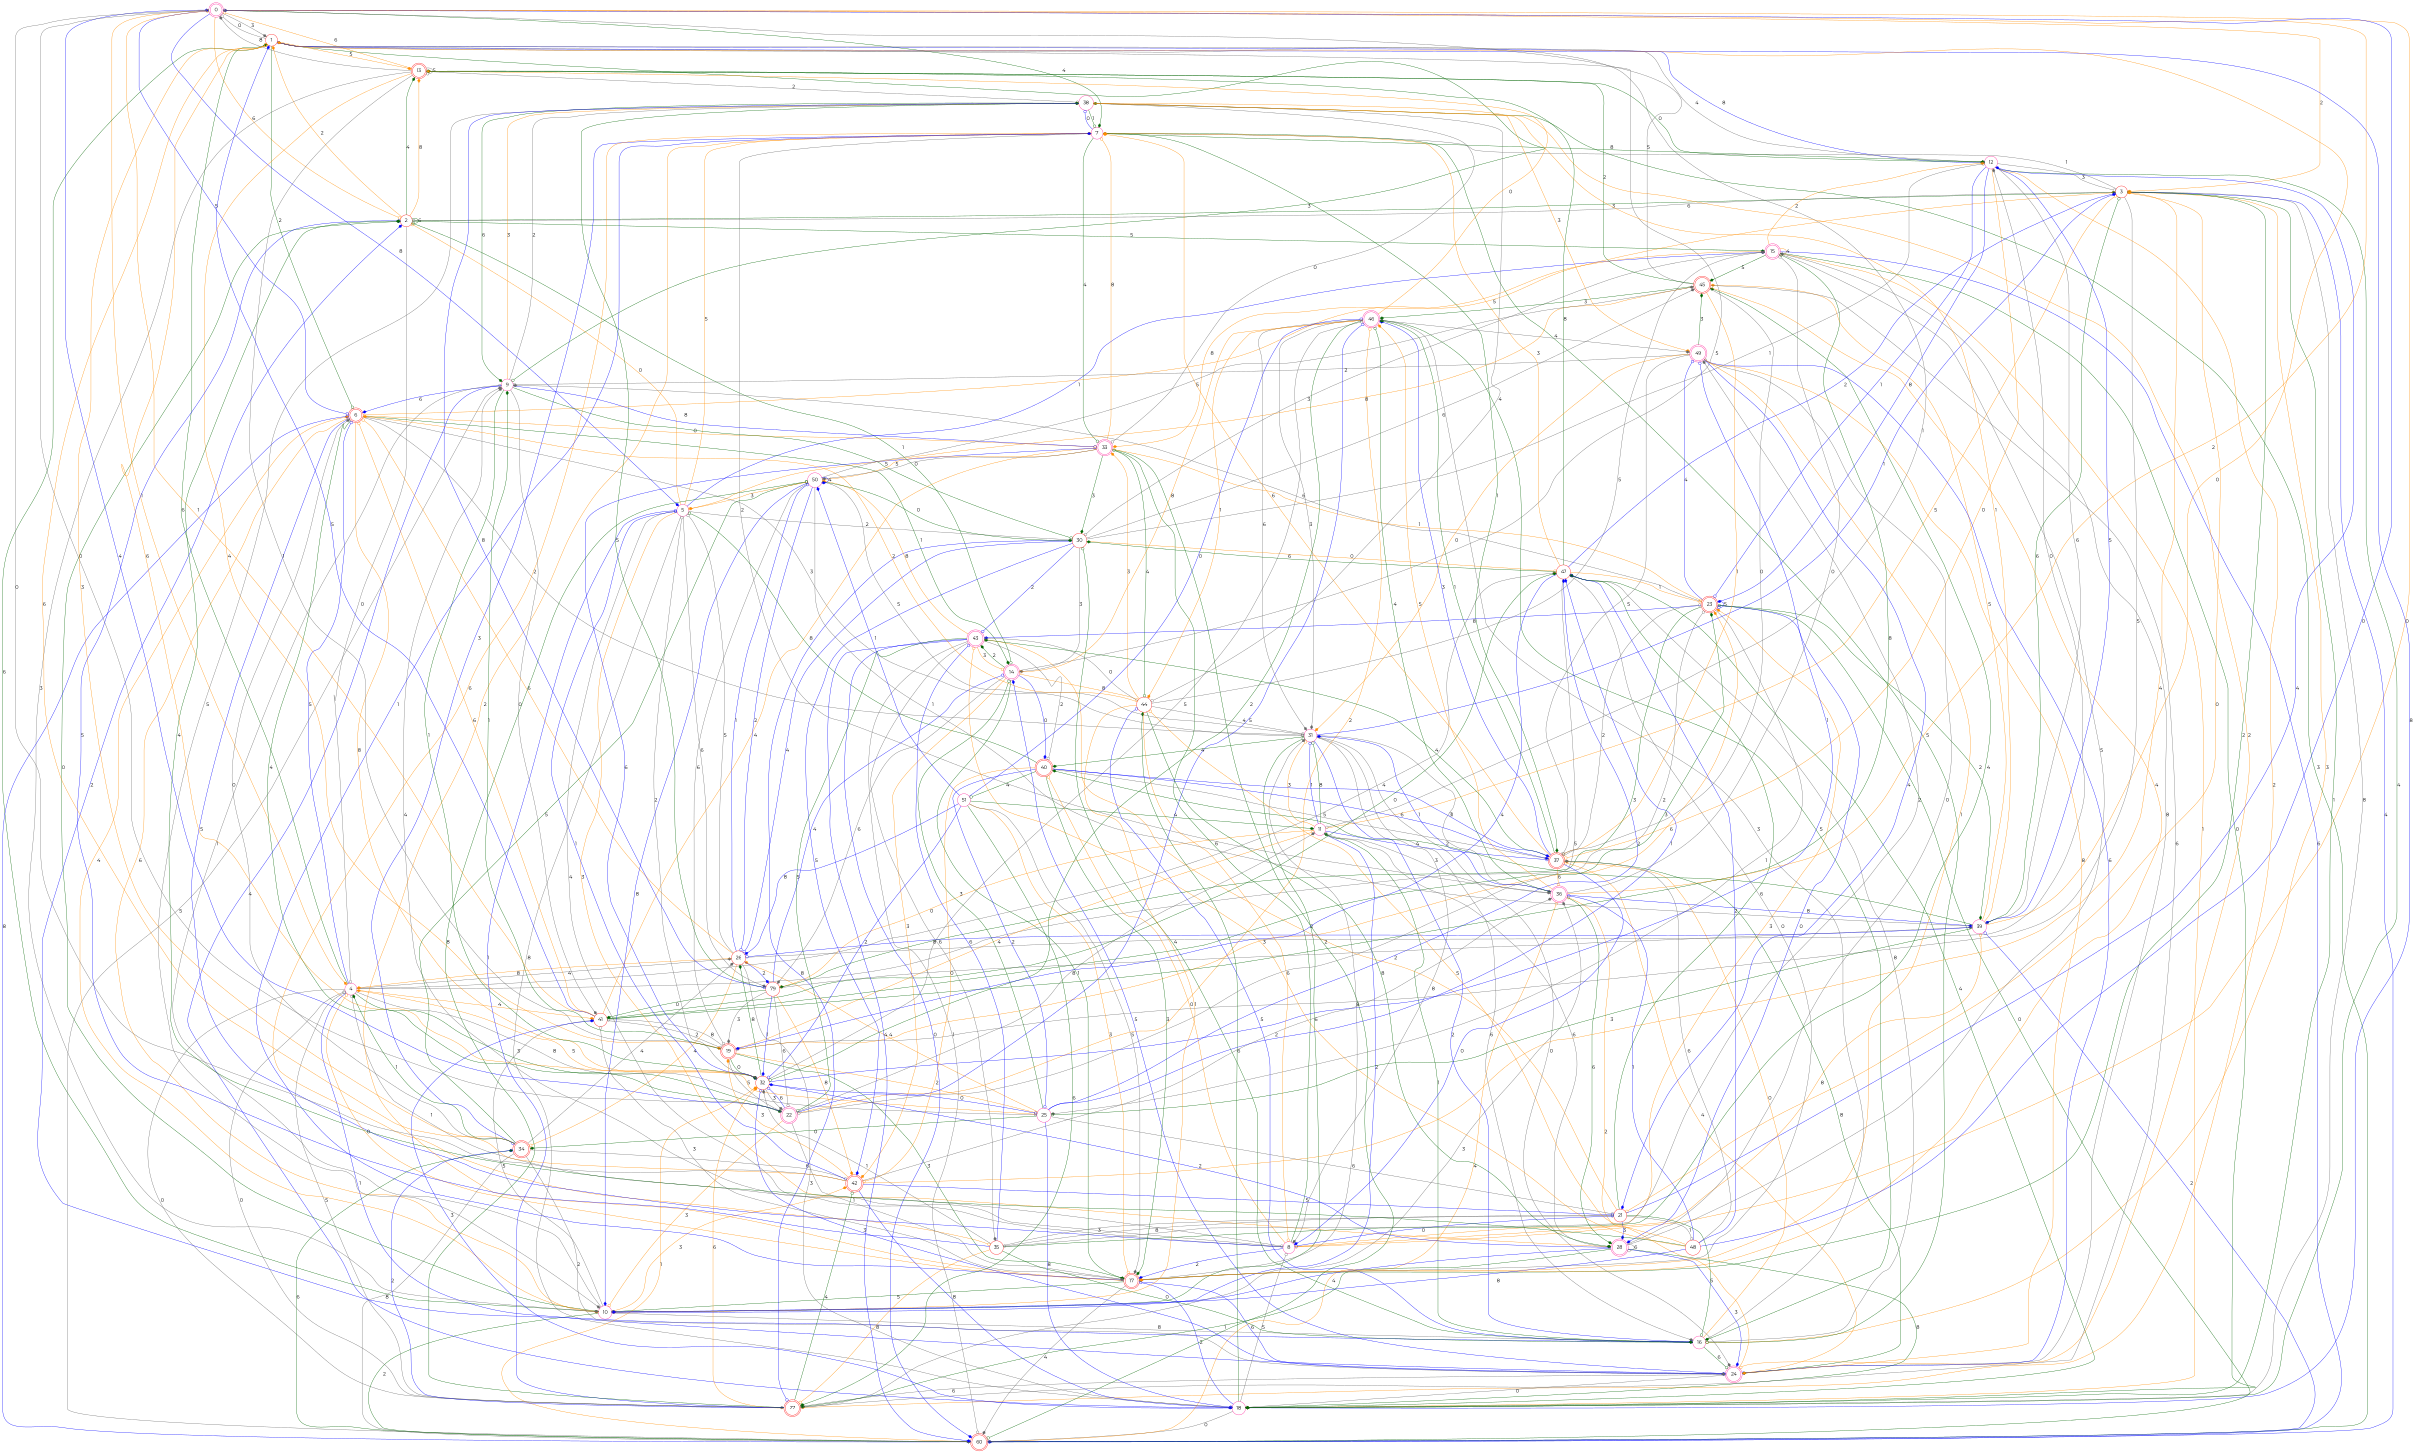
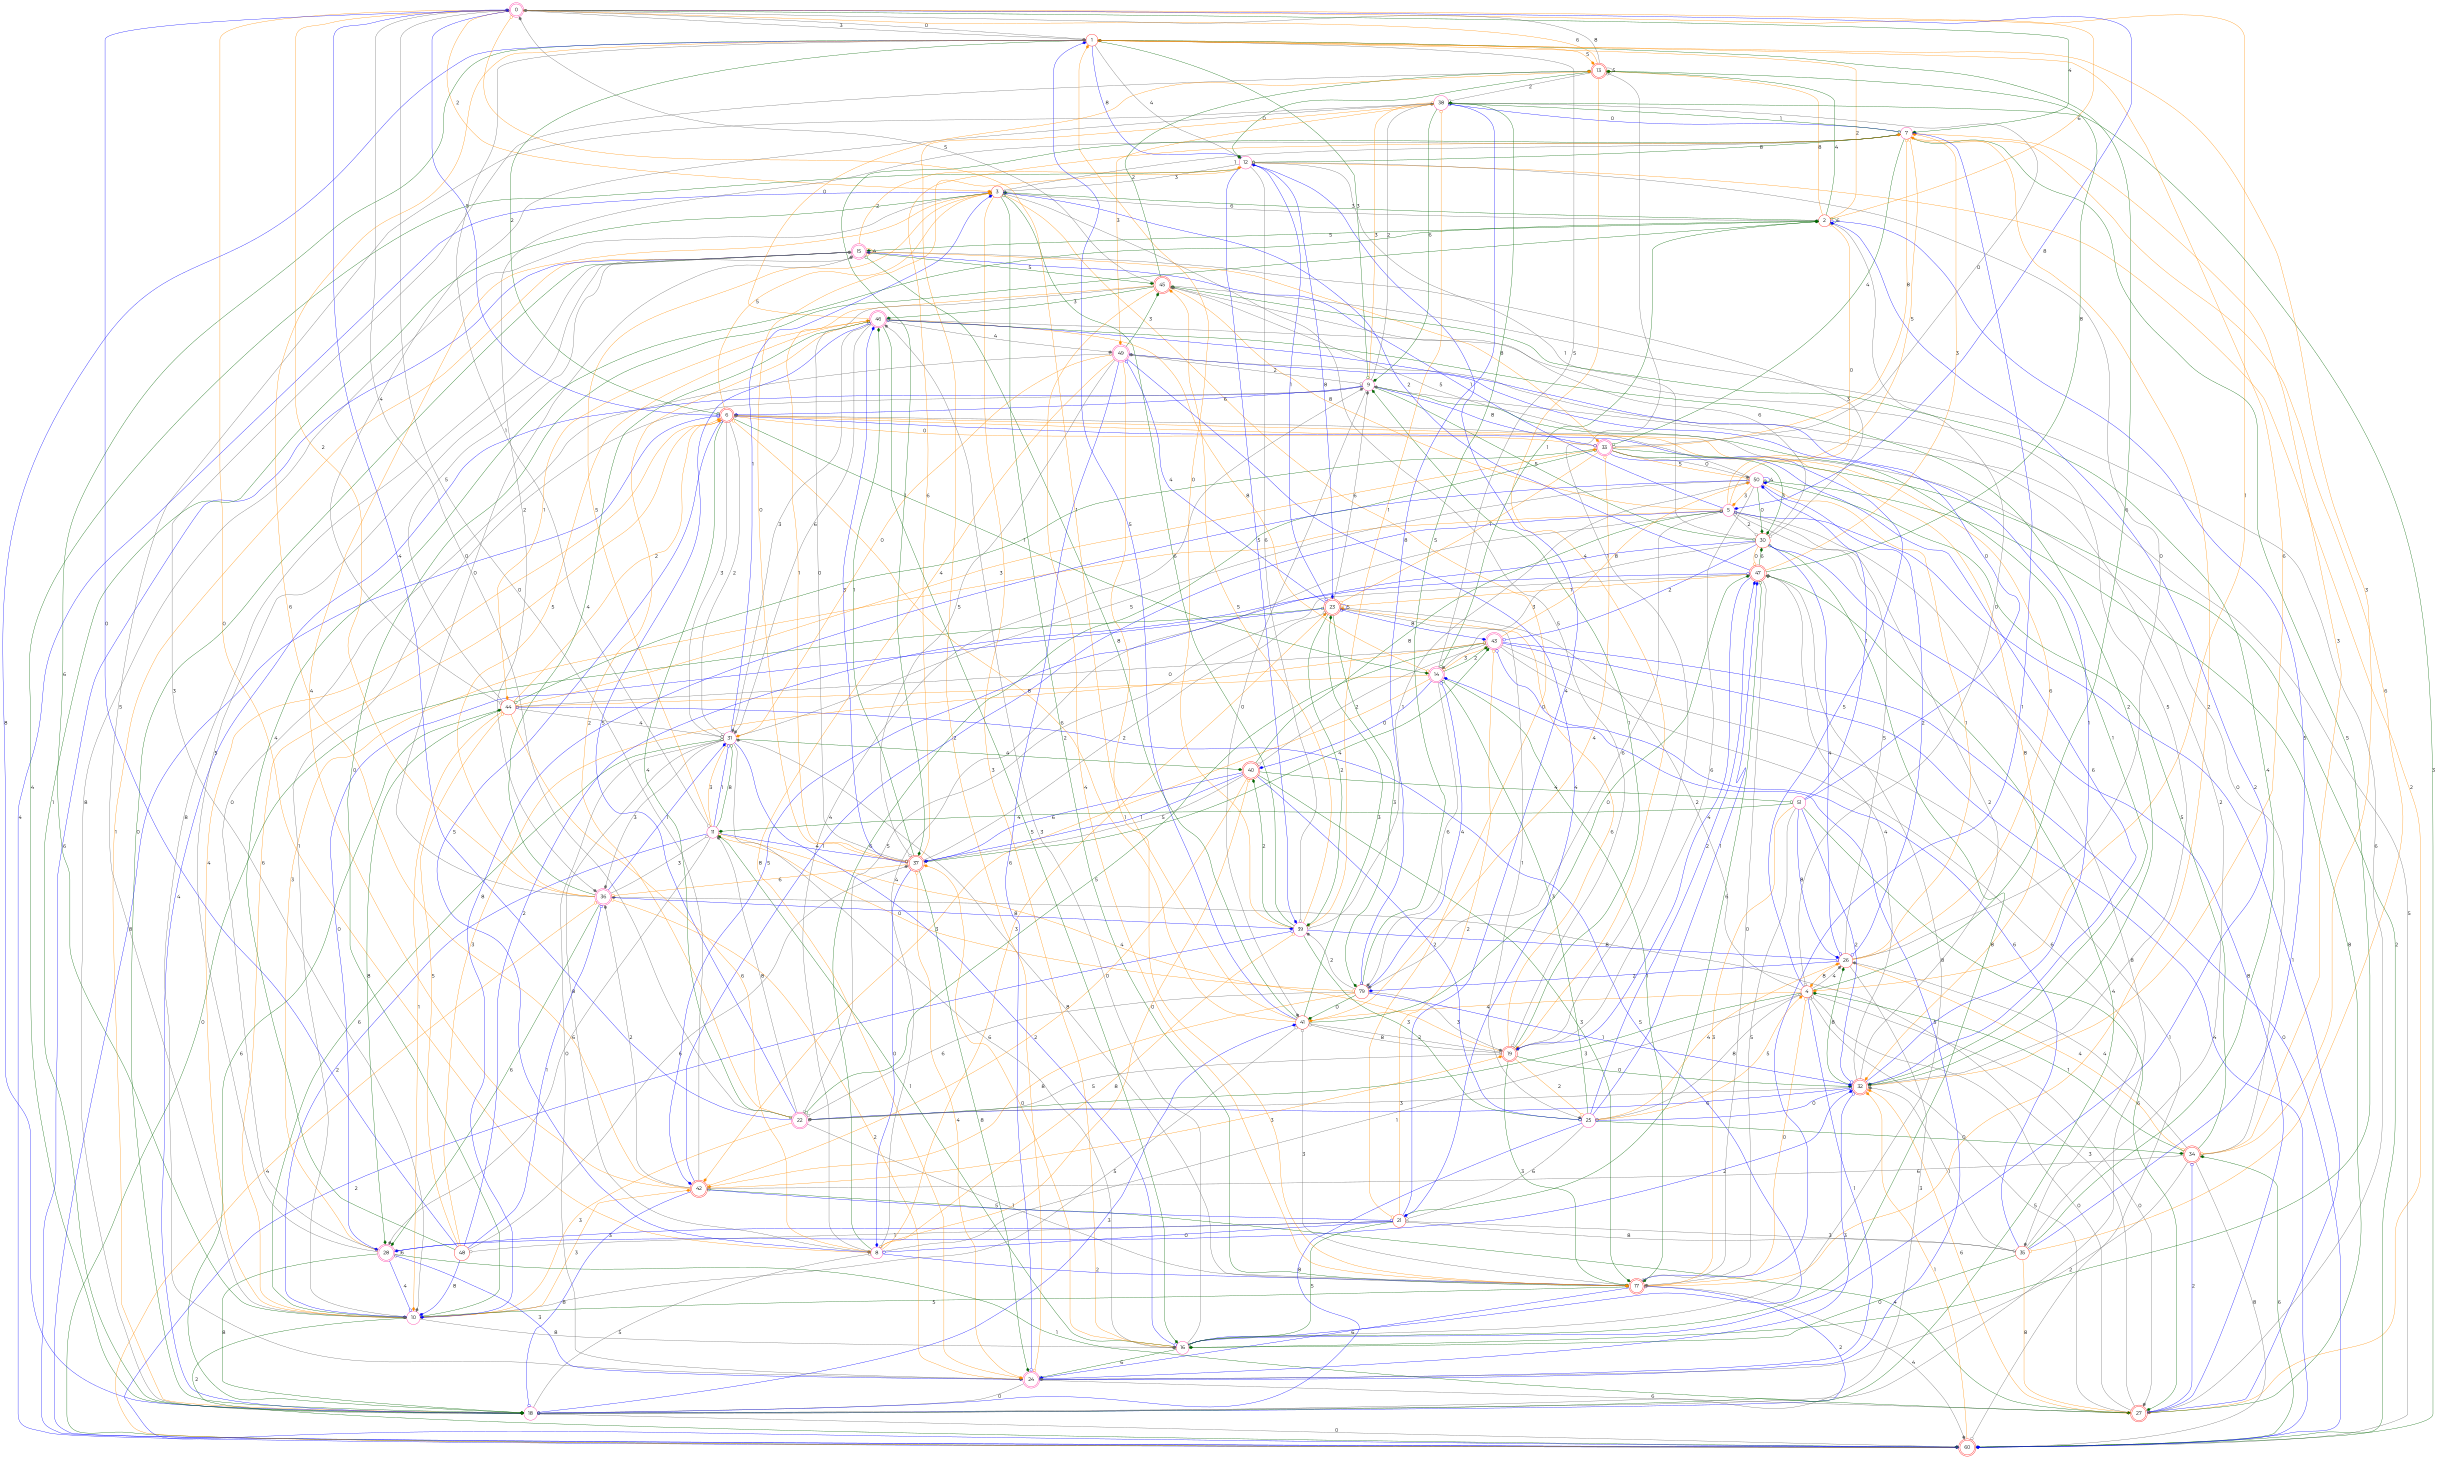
edge "7" -> "34": color blue -> darkorange
node "47": shape circle -> doublecircle
edge "26" -> "50": color blue -> darkorange
edge "4" -> "47": now "32" -> "47"
edge "26" -> "12": arrowhead diamond -> odot
edge "6" -> "22": arrowhead diamond -> odot
edge "16" -> "30": label "4" -> "8"
node "4": color deeppink -> red
node "32": shape circle -> doublecircle
